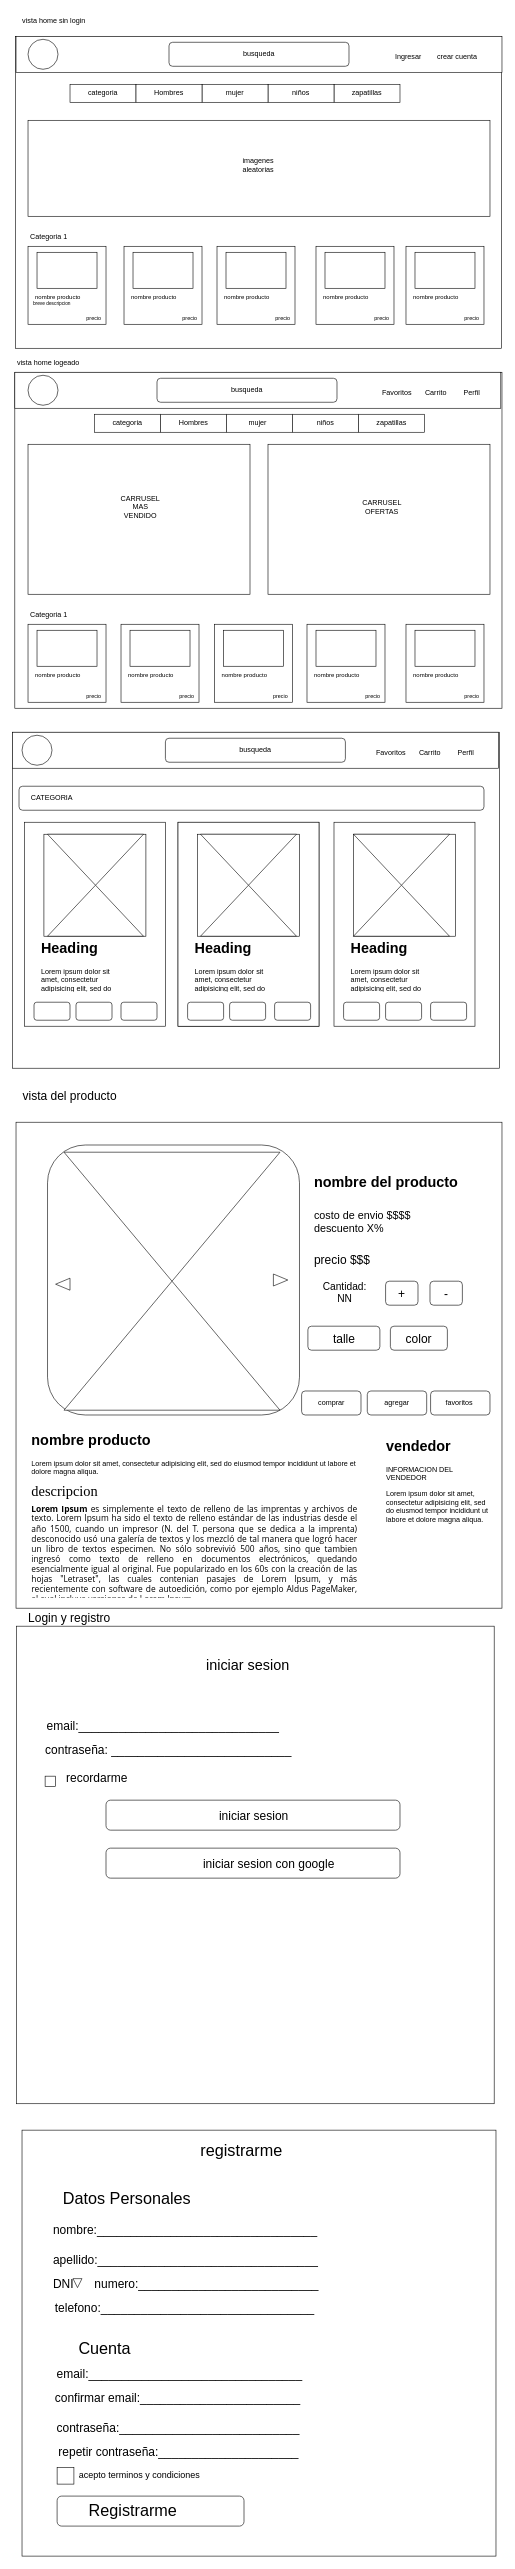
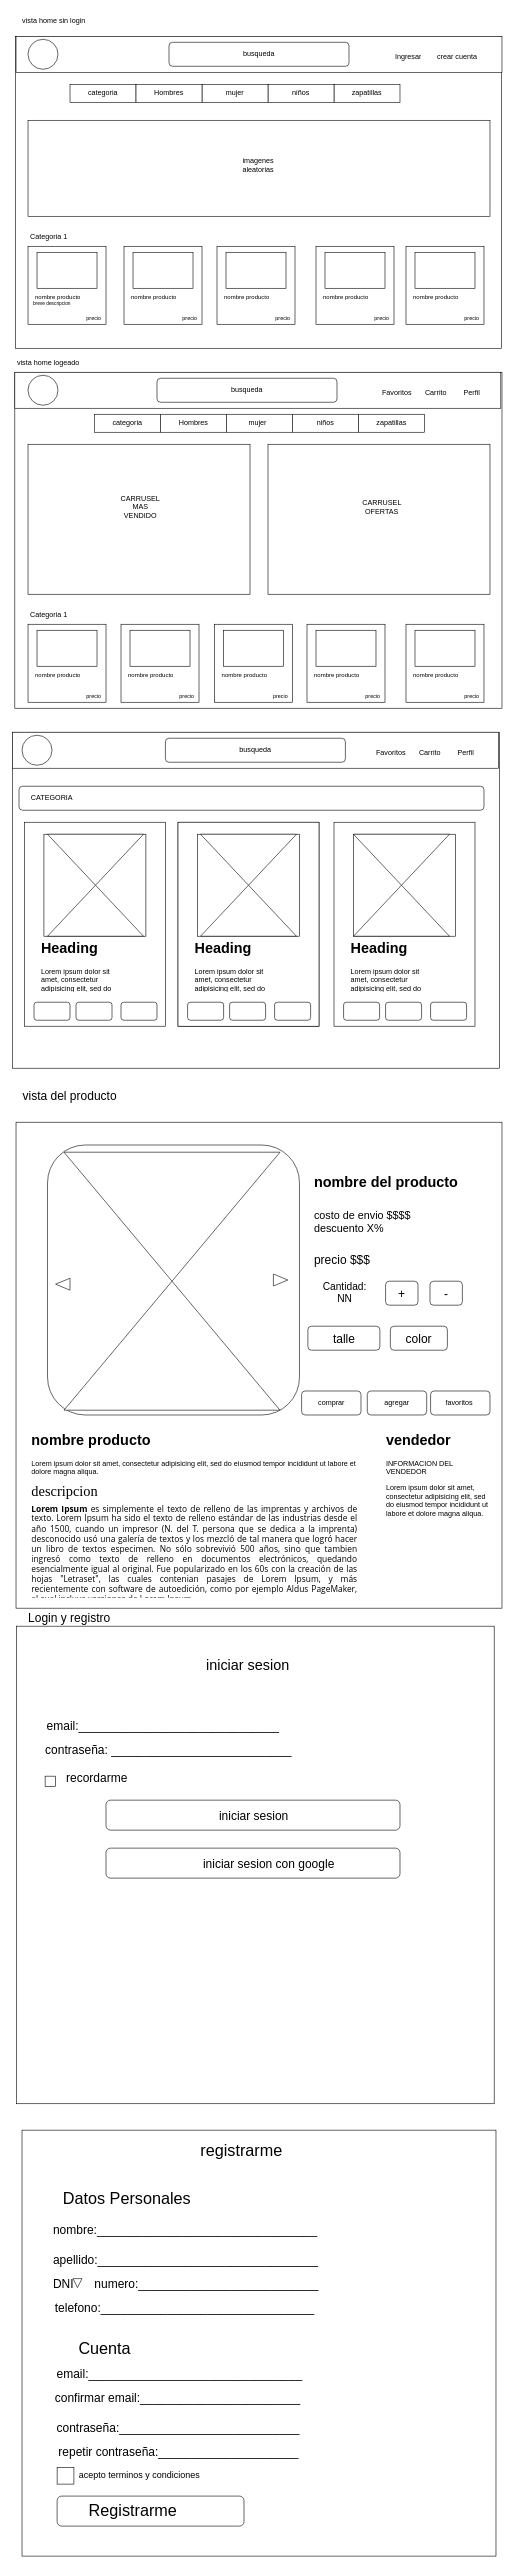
node "vendedorINFORMACION DEL VENDEDOR Lorem ipsum dolor sit amet, consectetur adipisicing elit, sed do eiusmod tempor incididunt ut labore et dolore magna aliqua.": moved (439, 1482) -> (439, 1476)
